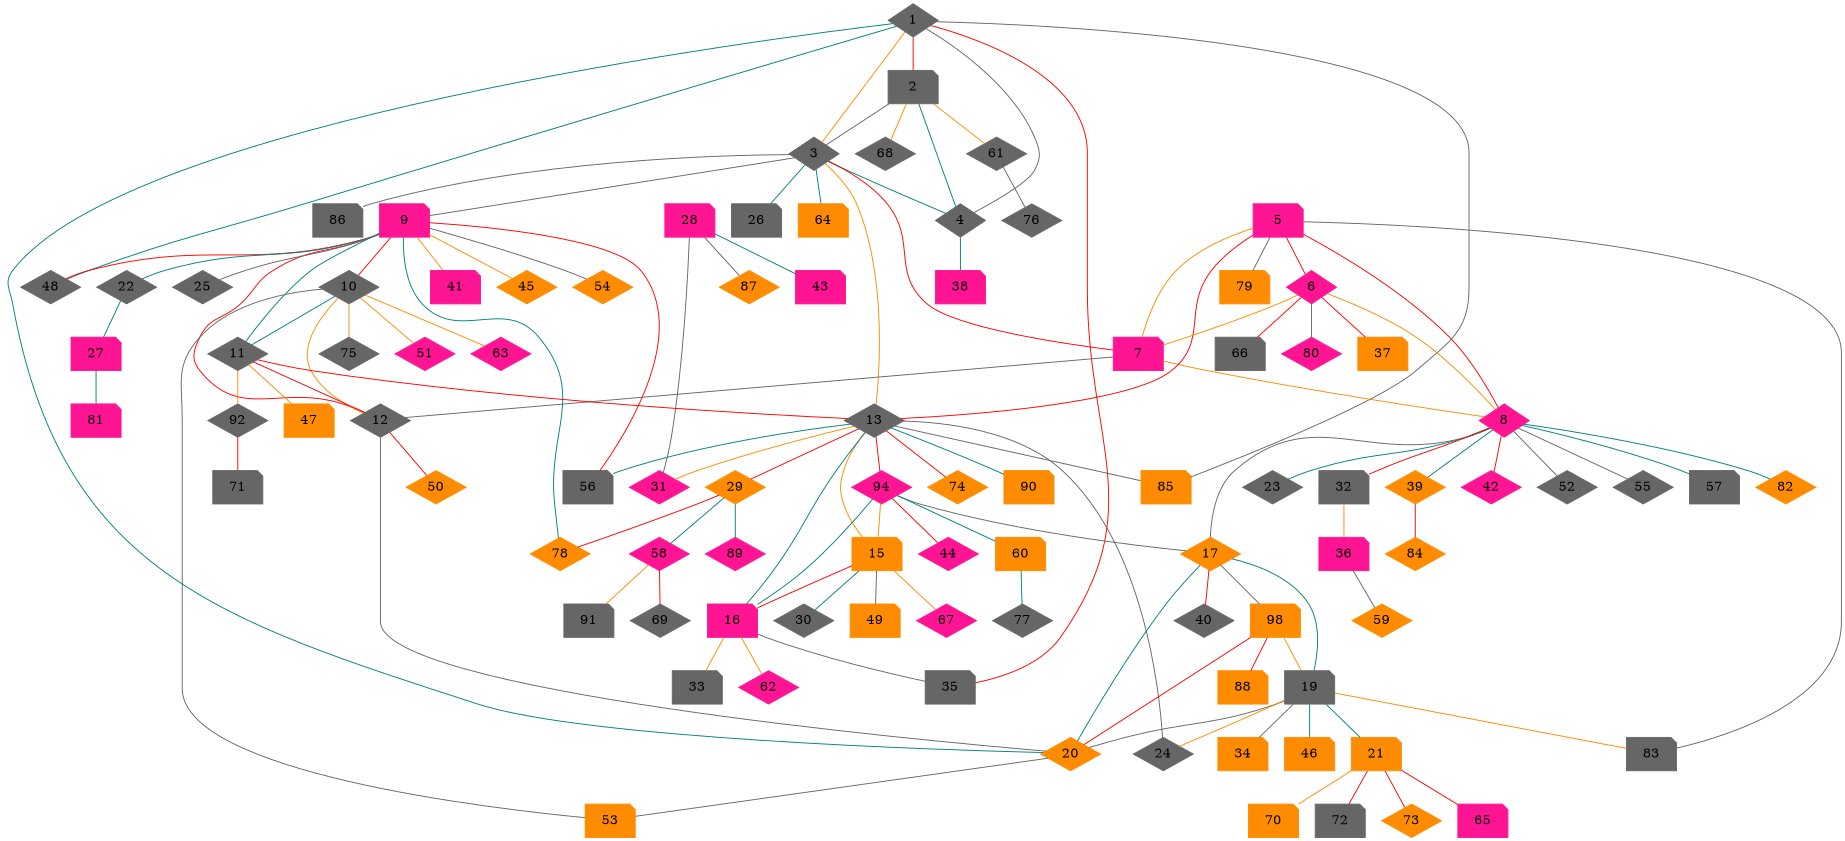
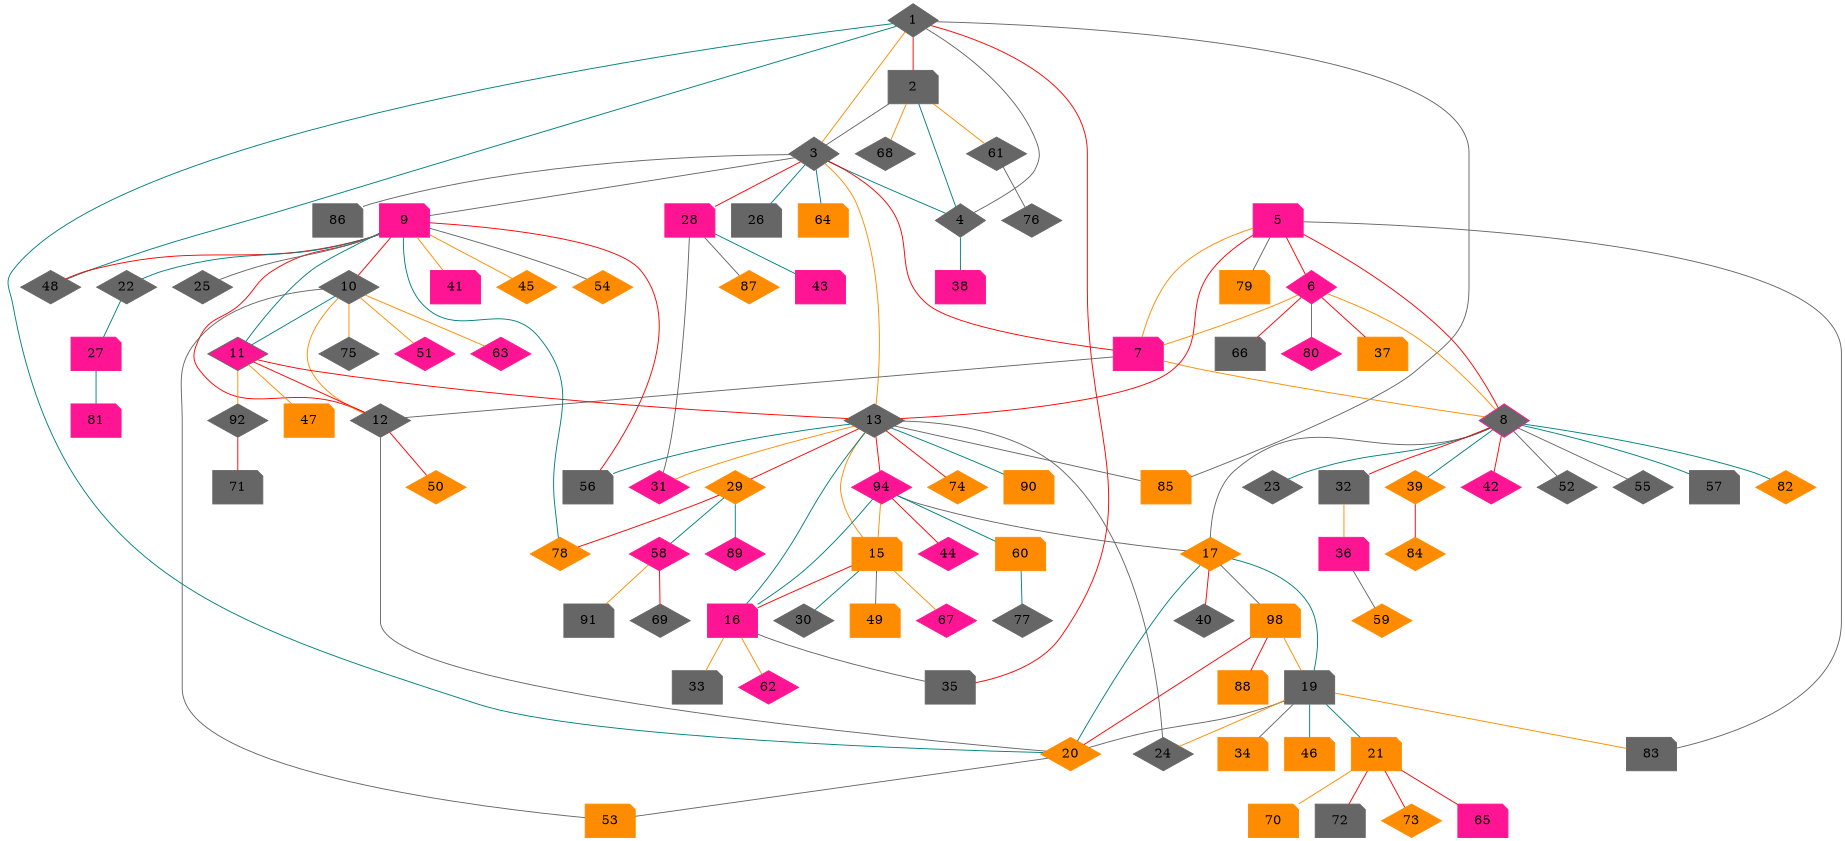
edge "3" -- "28": added
node "11": fillcolor gray40 -> deeppink
node "8": fillcolor deeppink -> gray40
